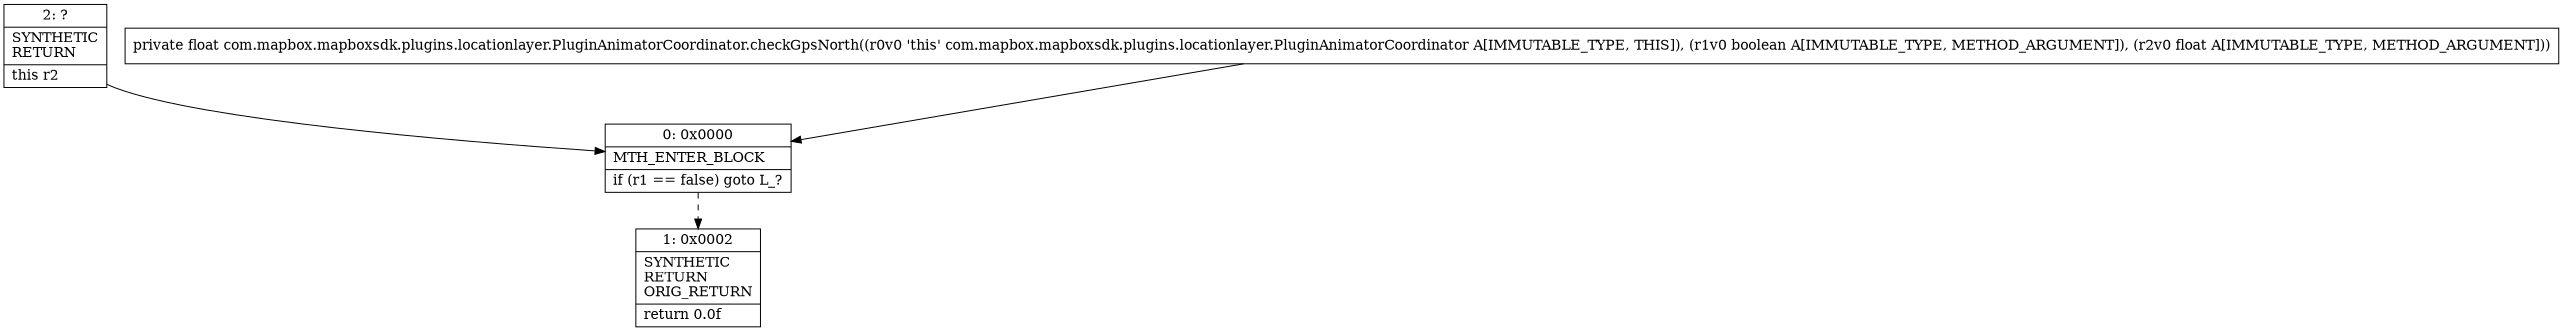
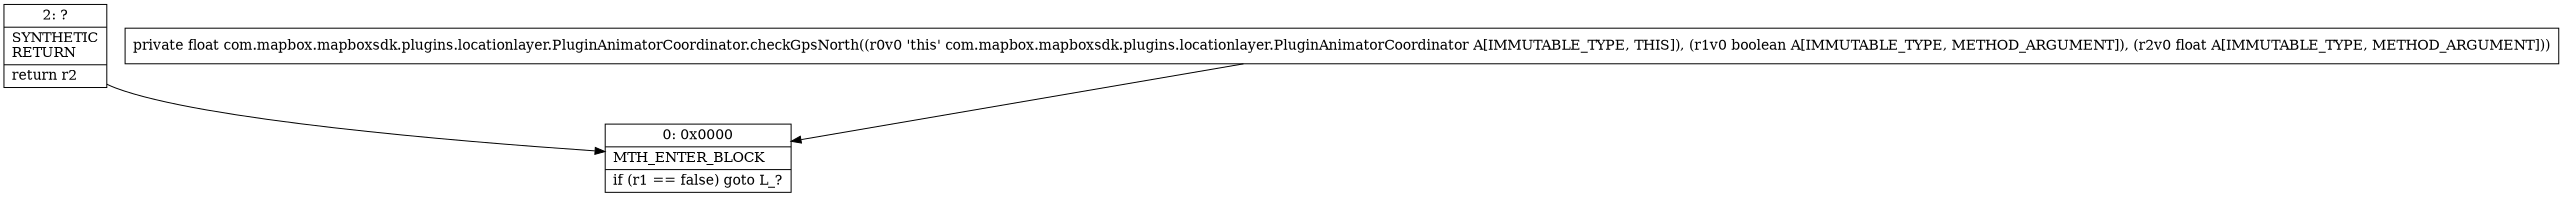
node "2: ?": text "this r2" -> "return r2"
node "1: 0x0002": removed
